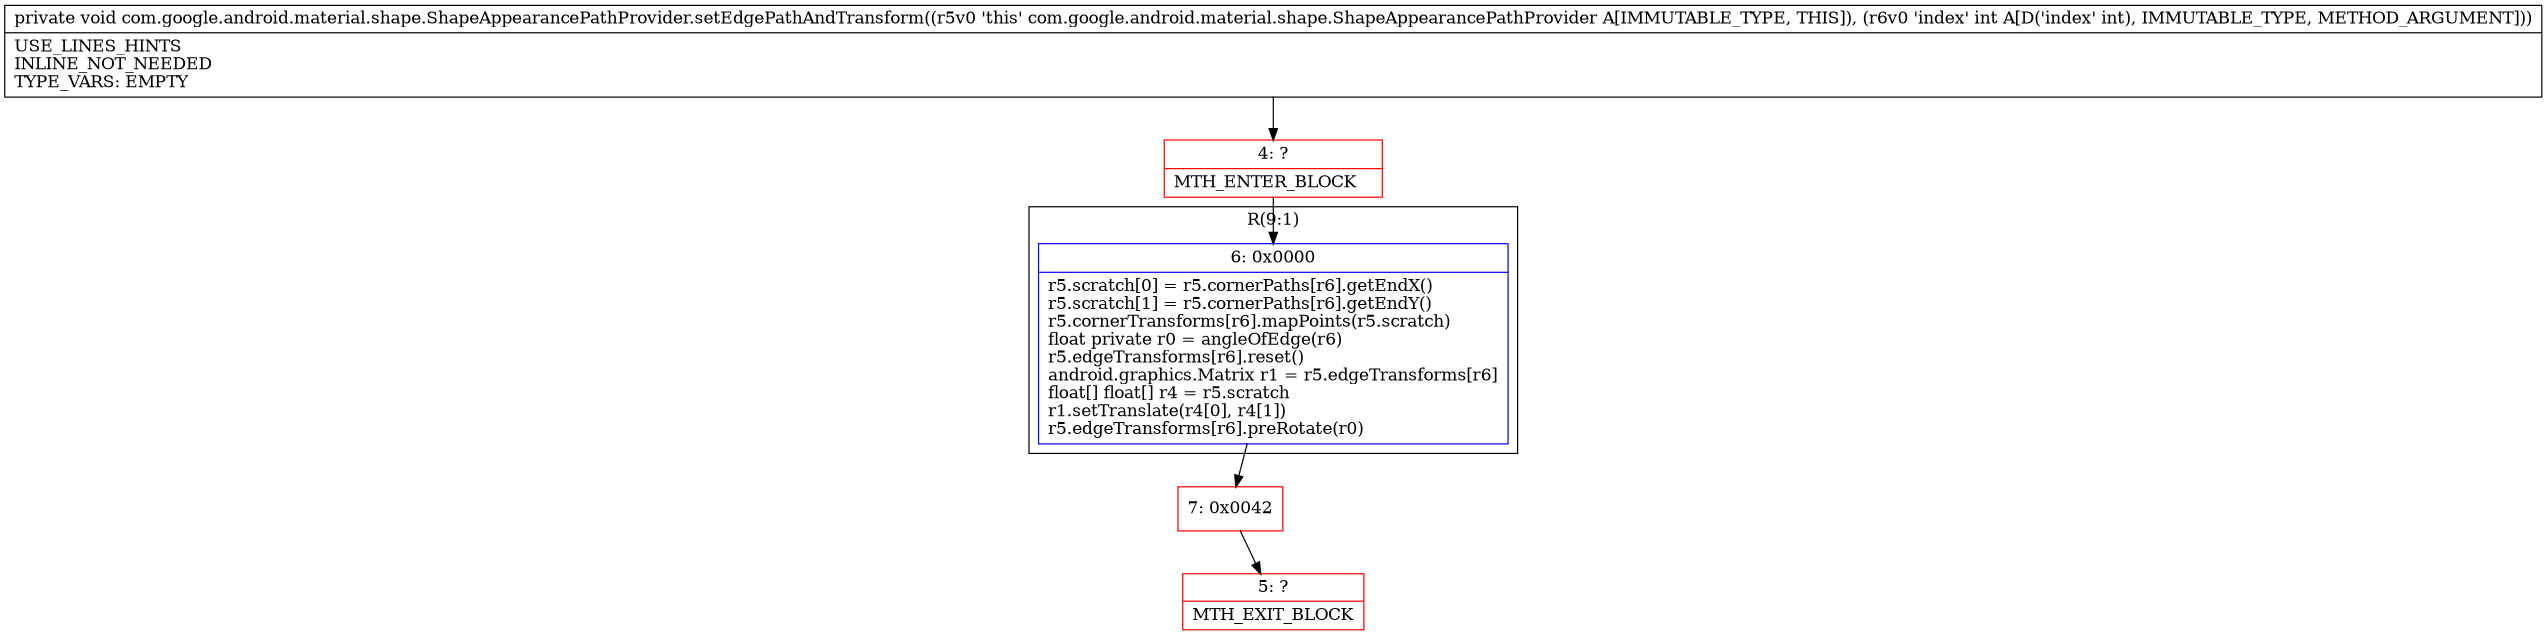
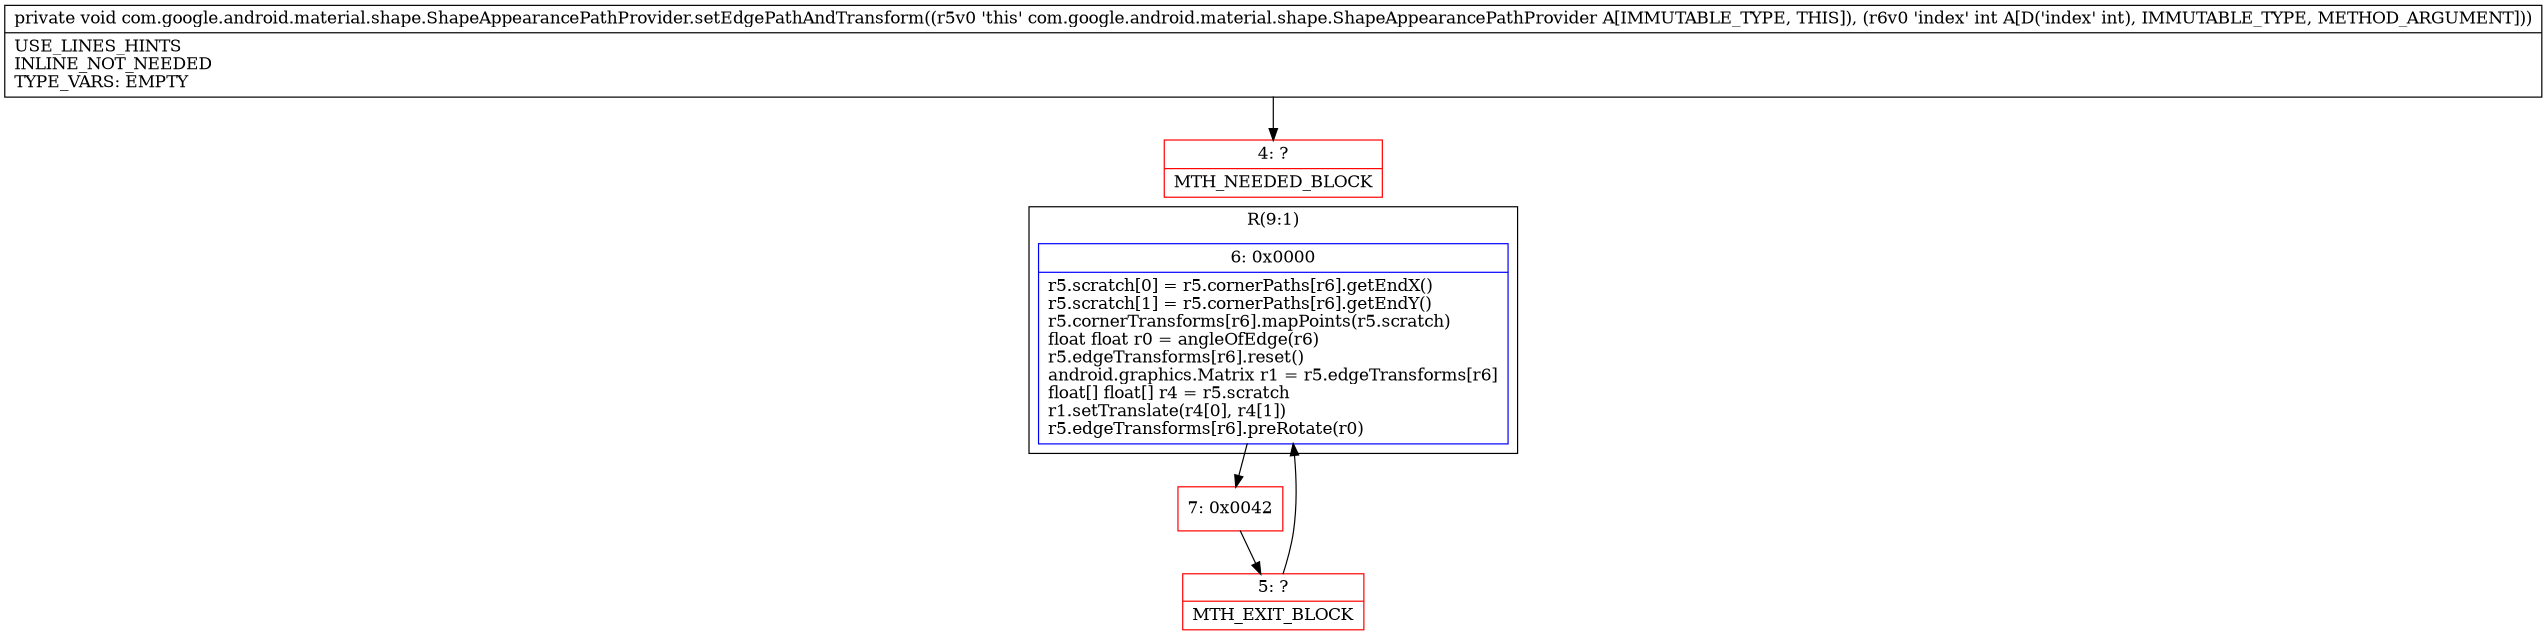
node "4: ?": text "MTH_ENTER_BLOCK" -> "MTH_NEEDED_BLOCK"
edge "4: ?" -> "6: 0x0000": now "5: ?" -> "6: 0x0000"
node "6: 0x0000": text "float private r0 = angleOfEdge(r6)" -> "float float r0 = angleOfEdge(r6)"
